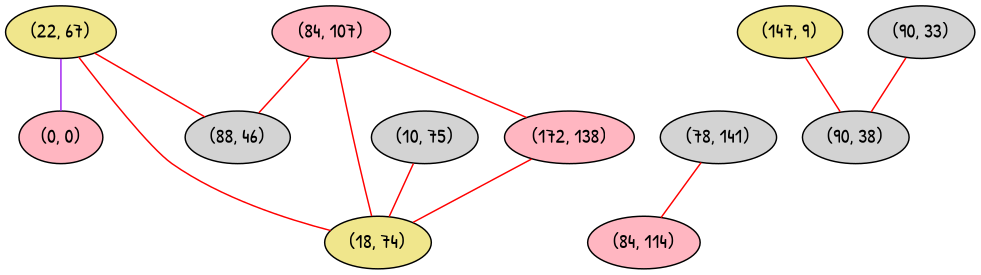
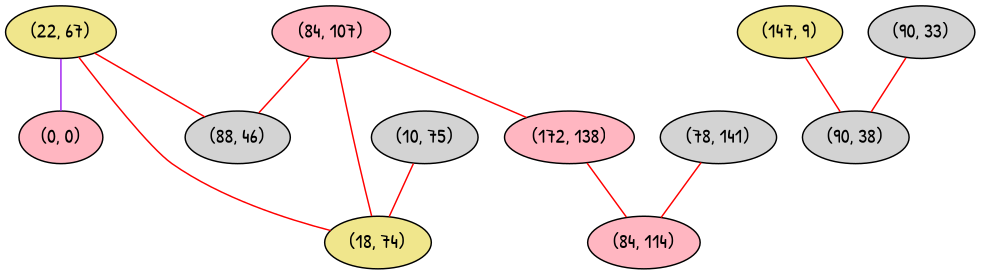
edge "(172, 138)" -- "(18, 74)": now "(172, 138)" -- "(84, 114)"
